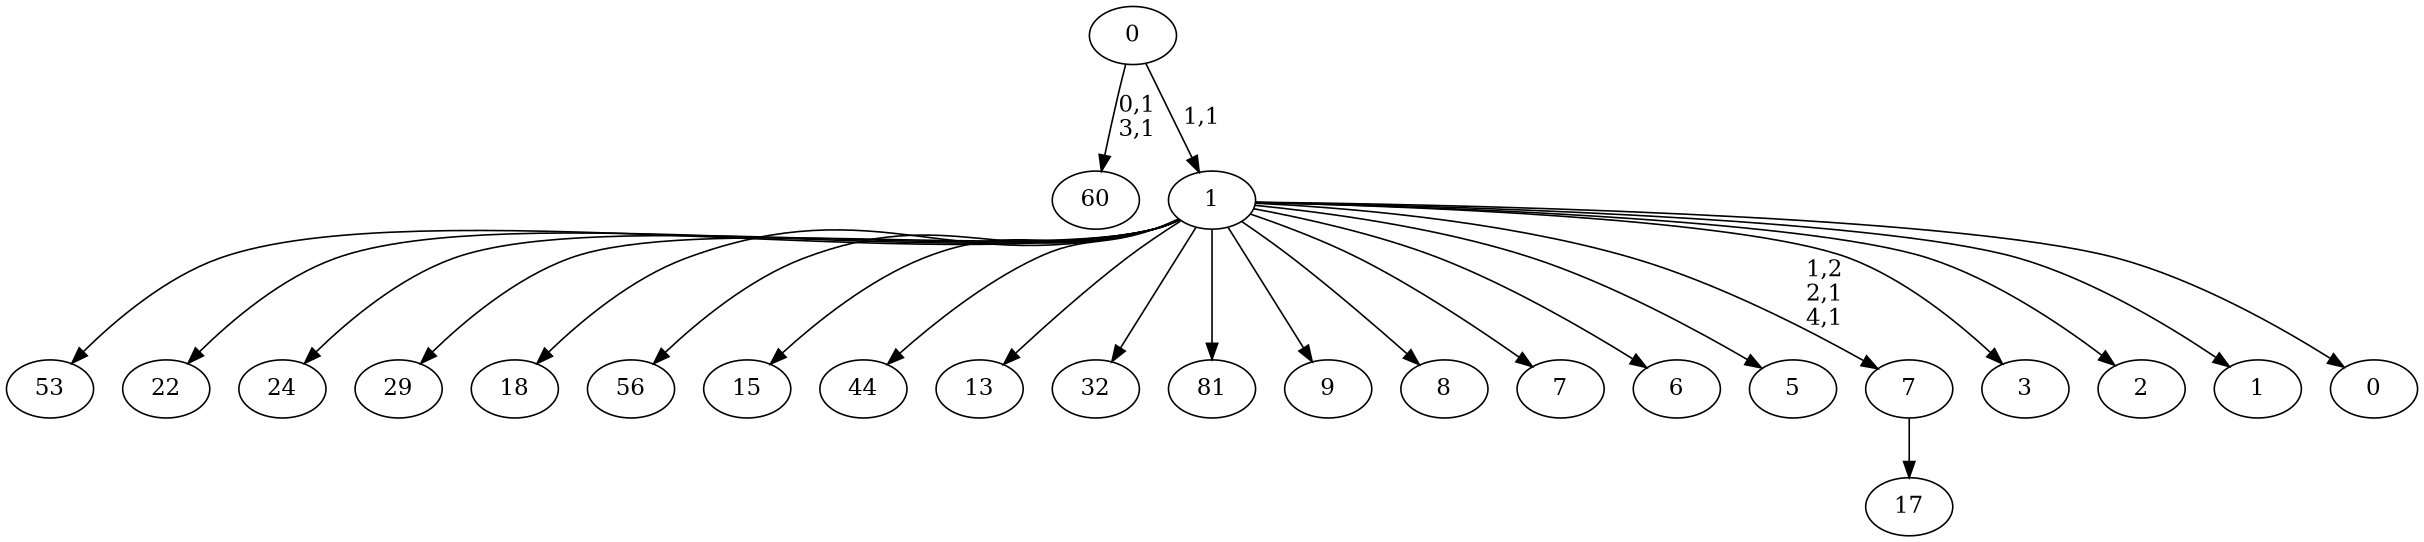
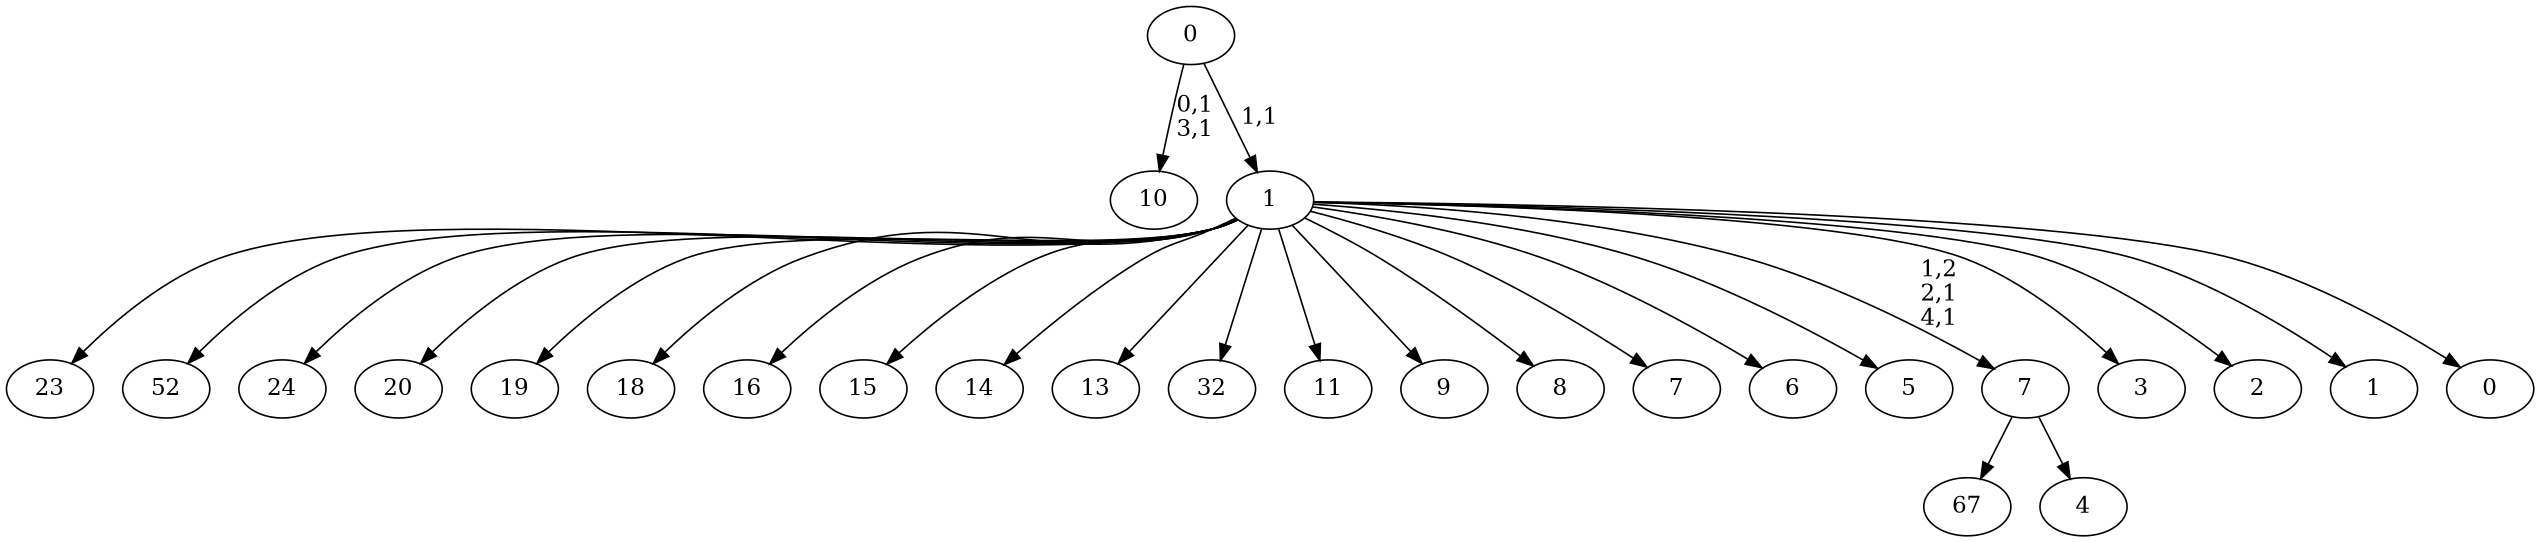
node "60": label "60" -> "10"
node "53": label "53" -> "23"
node "22": label "22" -> "52"
node "20": added
node "29": label "29" -> "19"
node "56": label "56" -> "16"
node "44": label "44" -> "14"
node "81": label "81" -> "11"
node "17": label "17" -> "67"
node "4": added
